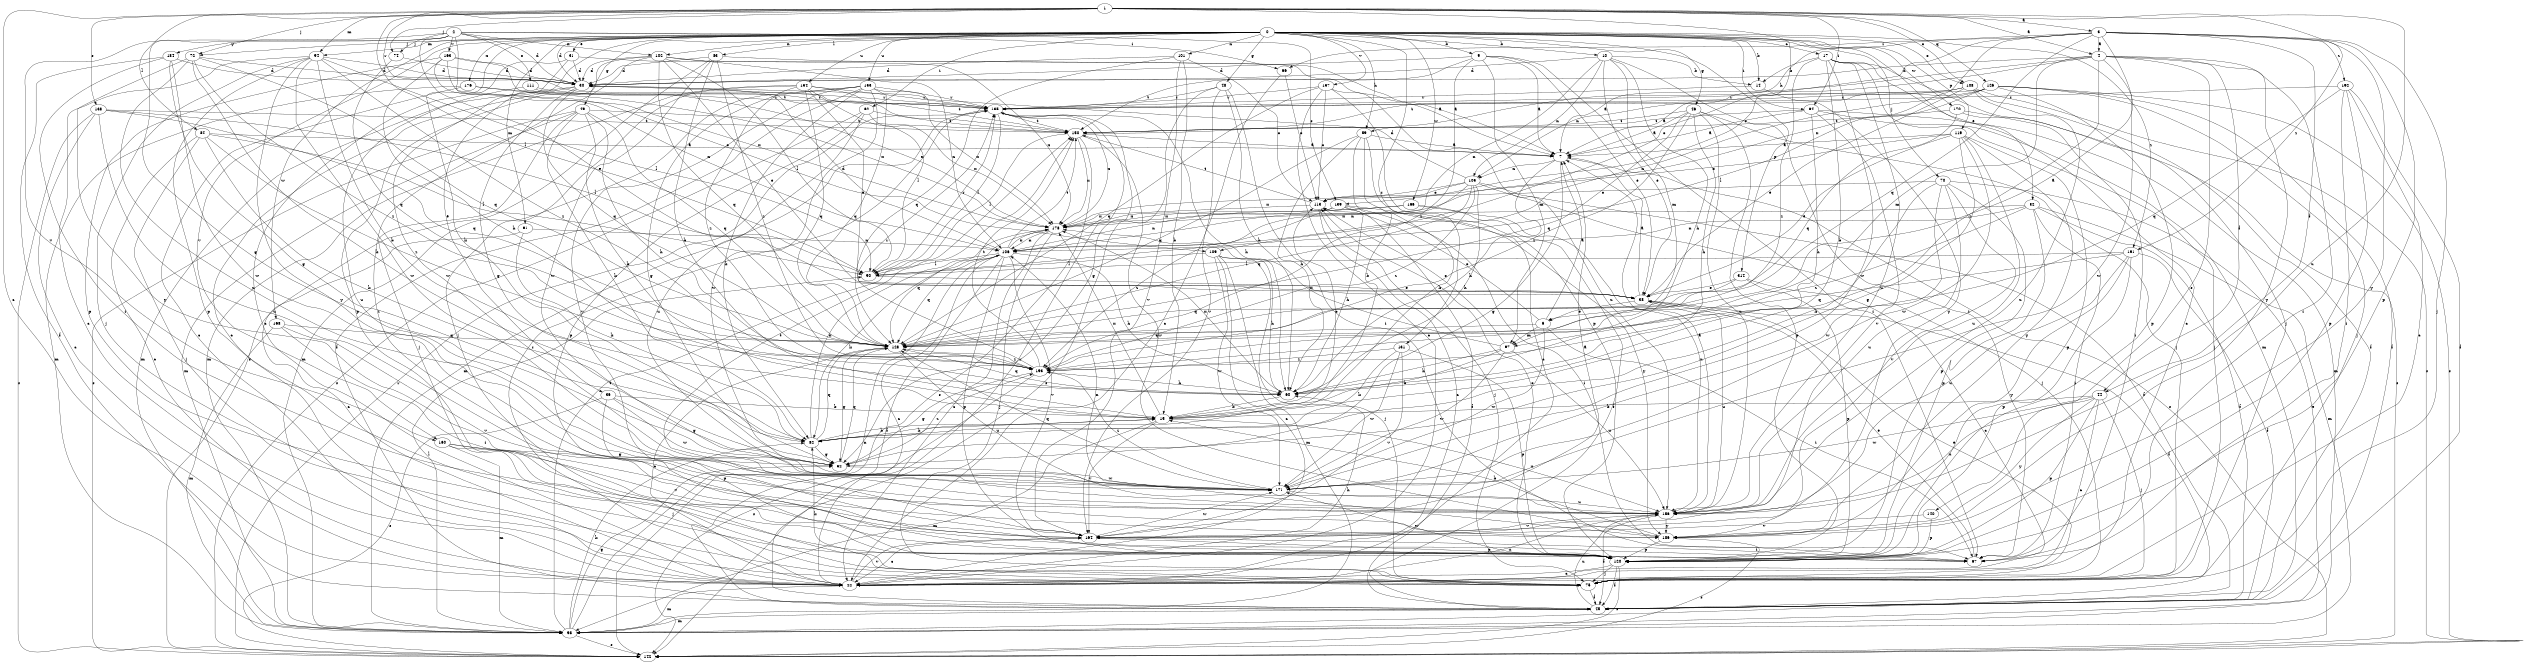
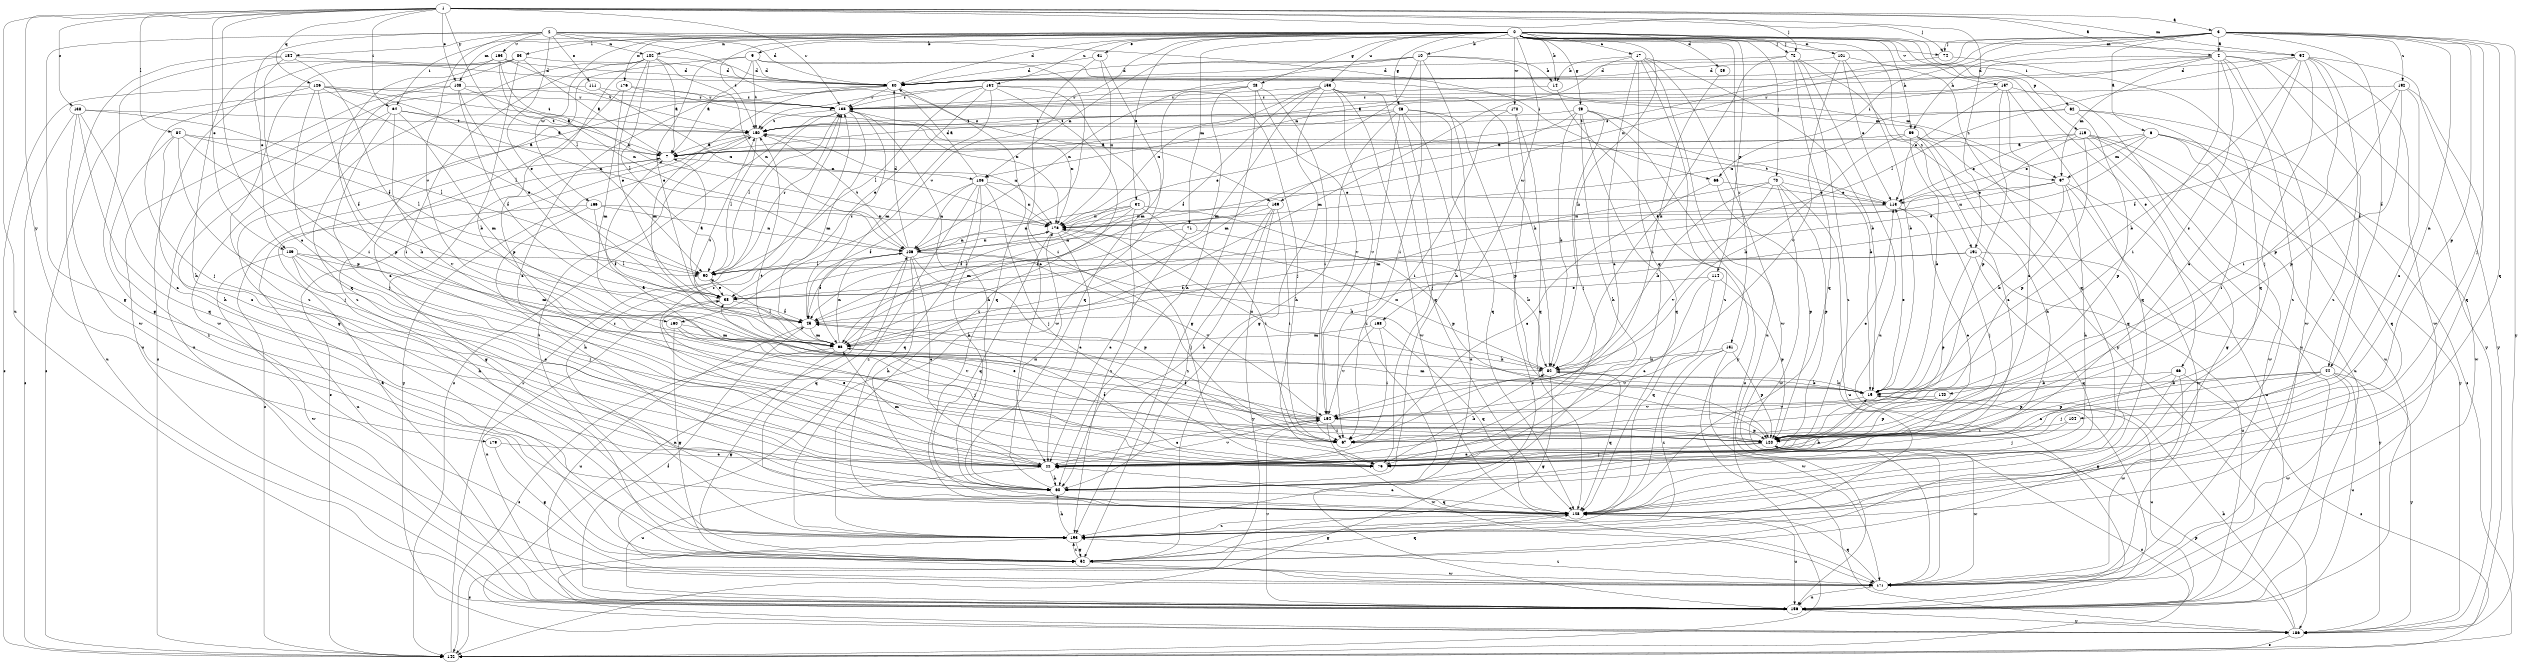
edge "0" -> "150": added, label "t"
edge "3" -> "74": added, label "j"
edge "0" -> "108": label "o" -> "m"
node "29": added
node "32": label "32" -> "34"
node "91": label "91" -> "71"
edge "48" -> "98": added, label "m"
node "314": label "314" -> "114"
edge "7" -> "60": now "166" -> "60"
edge "66" -> "120": added, label "p"
edge "38" -> "6": reversed
edge "17" -> "75": label "j" -> "q"
edge "150" -> "186": label "w" -> "y"
edge "70" -> "98": label "e" -> "m"
node "104": added
node "179": added
